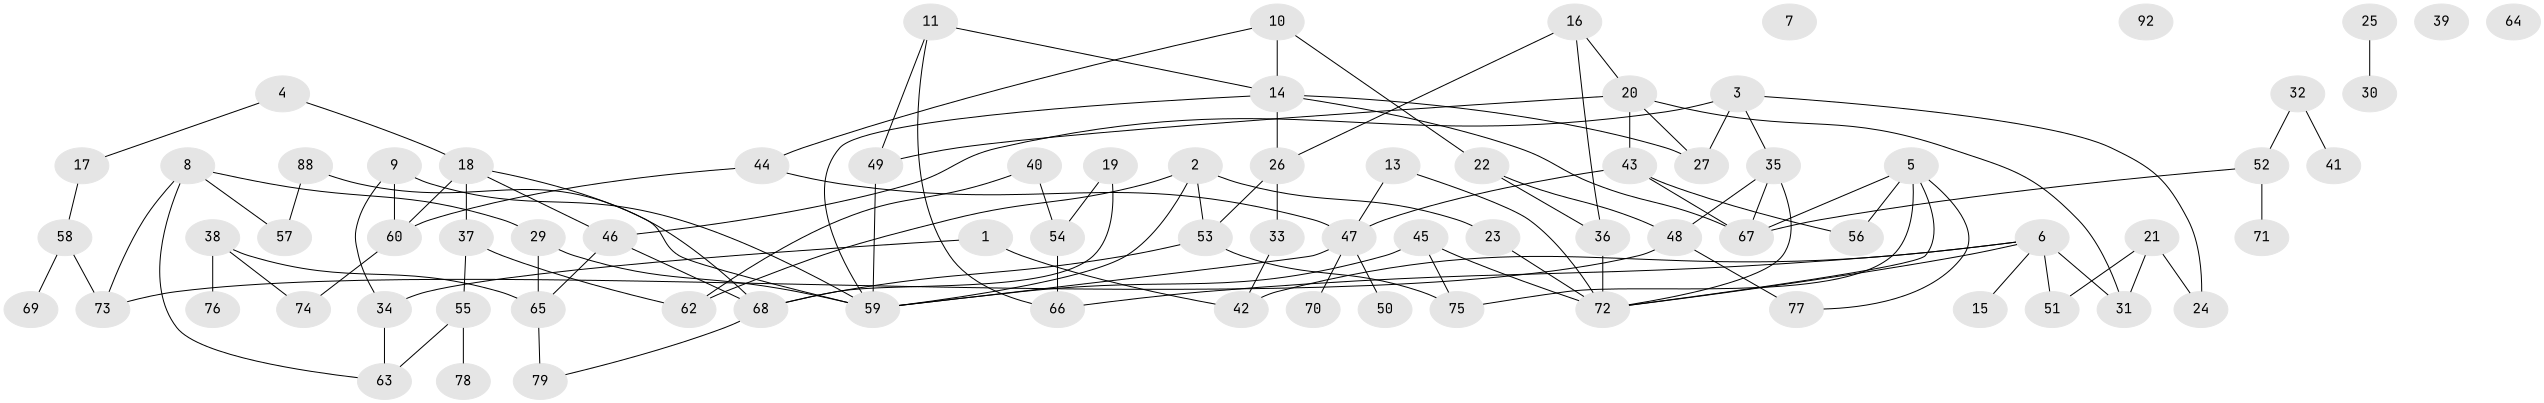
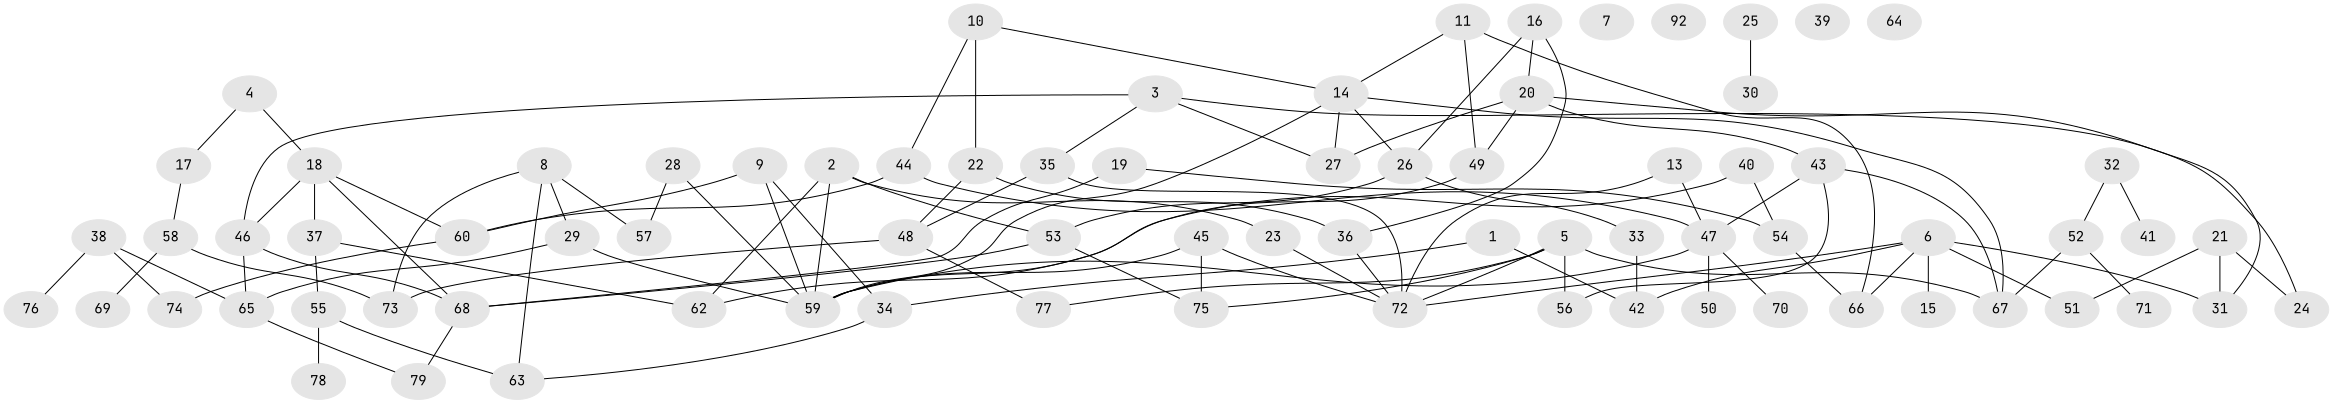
node "88": label "88" -> "28"
edge "35" -- "67": removed
